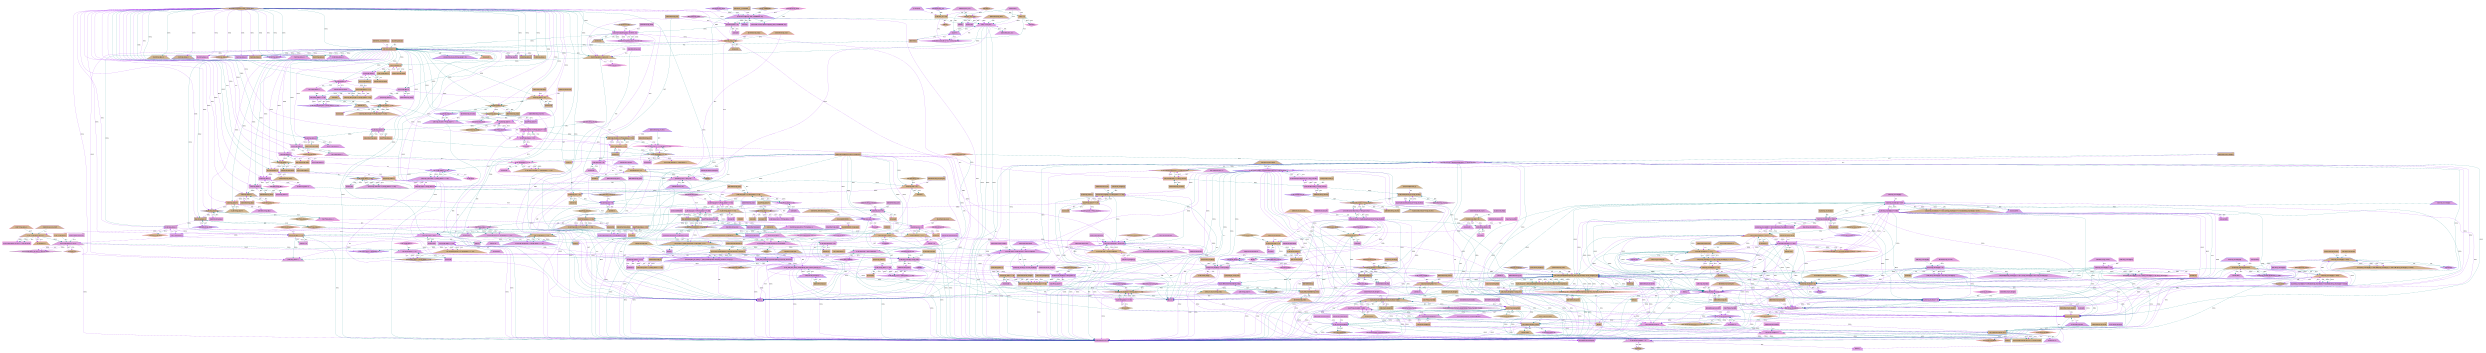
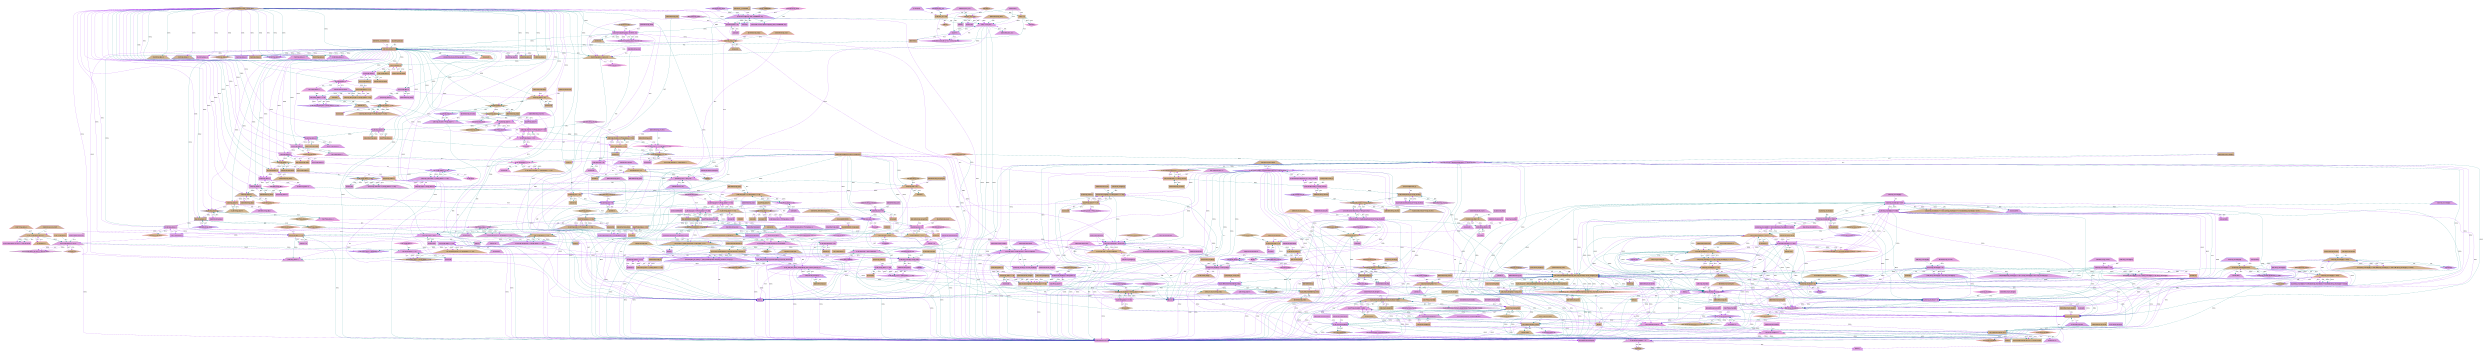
node "(Identifier,hmp_song_time)": added
edge "(Call,hmp_chunk[i] += setup_ret)" -> "(Call,free(hmp_chunk))": reversed
edge "(Call,hmp_size -= 840)" -> "(MethodReturn,RET)": now "(Call,hmp_size -= 840)" -> "(Call,chunk_length[i] = *hmp_data++)"
